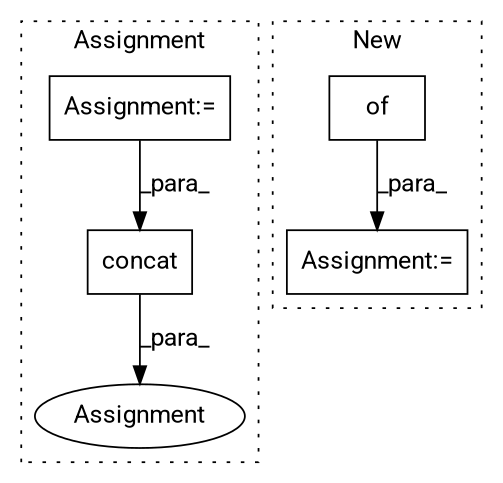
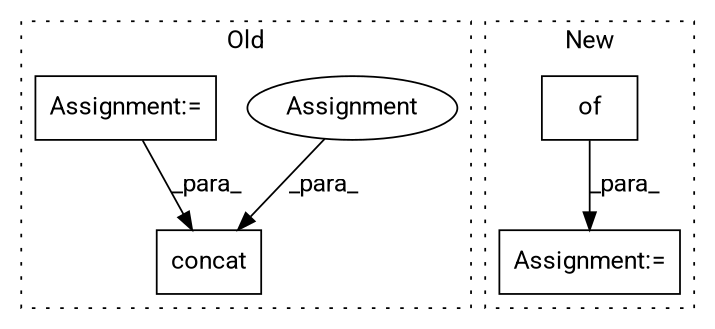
cluster "Assignment": label "Assignment" -> "Old"
edge "concat" -> "Assignment": reversed
